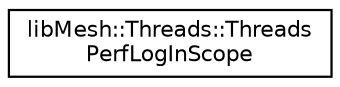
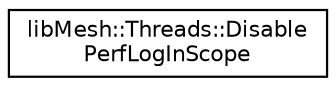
node "libMesh::Threads::Threads PerfLogInScope": label "libMesh::Threads::Threads PerfLogInScope" -> "libMesh::Threads::Disable PerfLogInScope"
